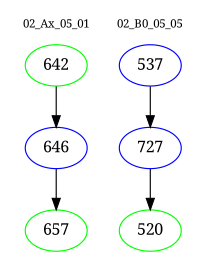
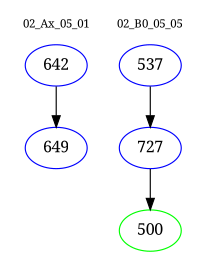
node "642": color green -> blue
node "646": label "646" -> "649"
node "657": removed
node "520": label "520" -> "500"
